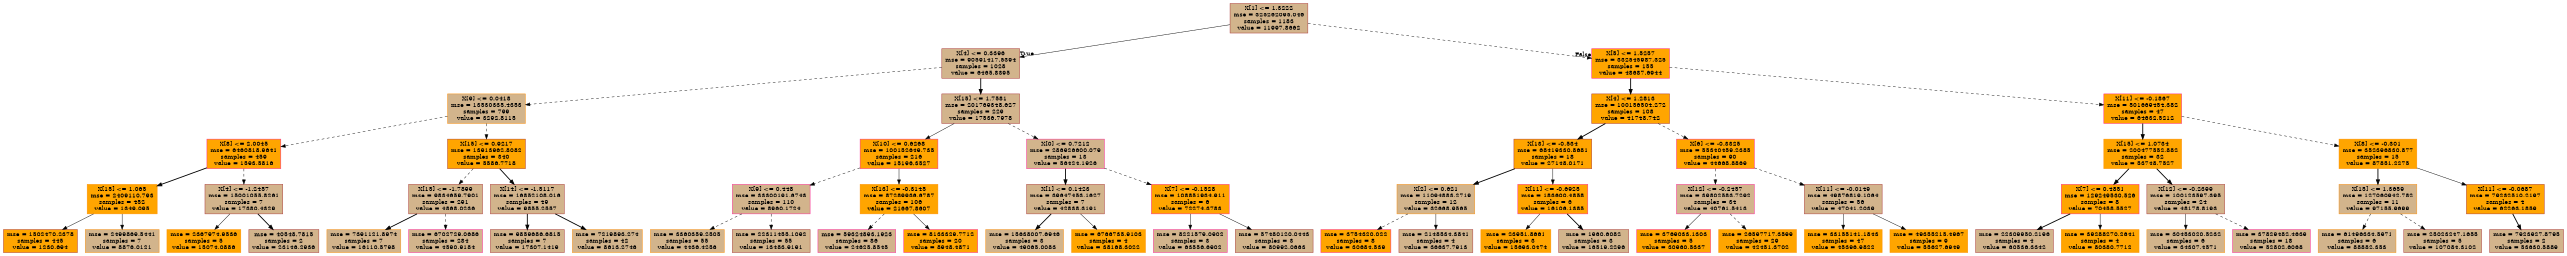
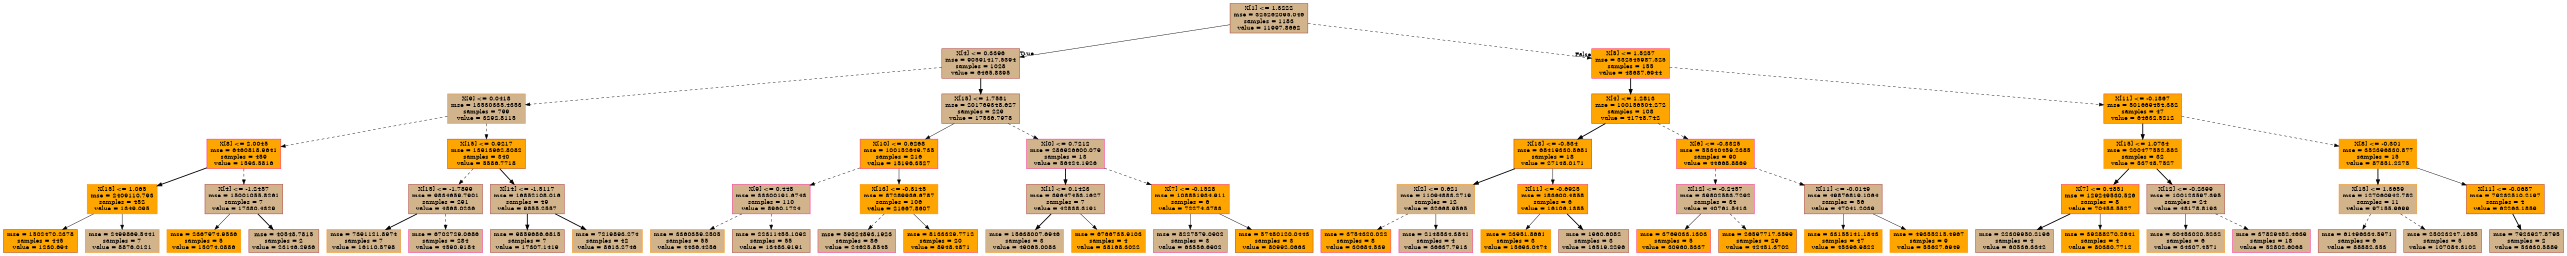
node "mse = 8221579.0902 samples = 3 value = 63556.6902": label "mse = 8221579.0902 samples = 3 value = 63556.6902" -> "mse = 8227579.0902 samples = 3 value = 63556.6902"
node "mse = 57480120.0443 samples = 3 value = 80992.0663": fillcolor tan -> orange
node "mse = 2148534.3841 samples = 4 value = 36637.7913": color brown -> deeppink
node "mse = 26597717.3599 samples = 29 value = 42451.3702": color darkorange -> brown
node "mse = 61496334.5971 samples = 6 value = 88882.353": color darkorange -> brown
